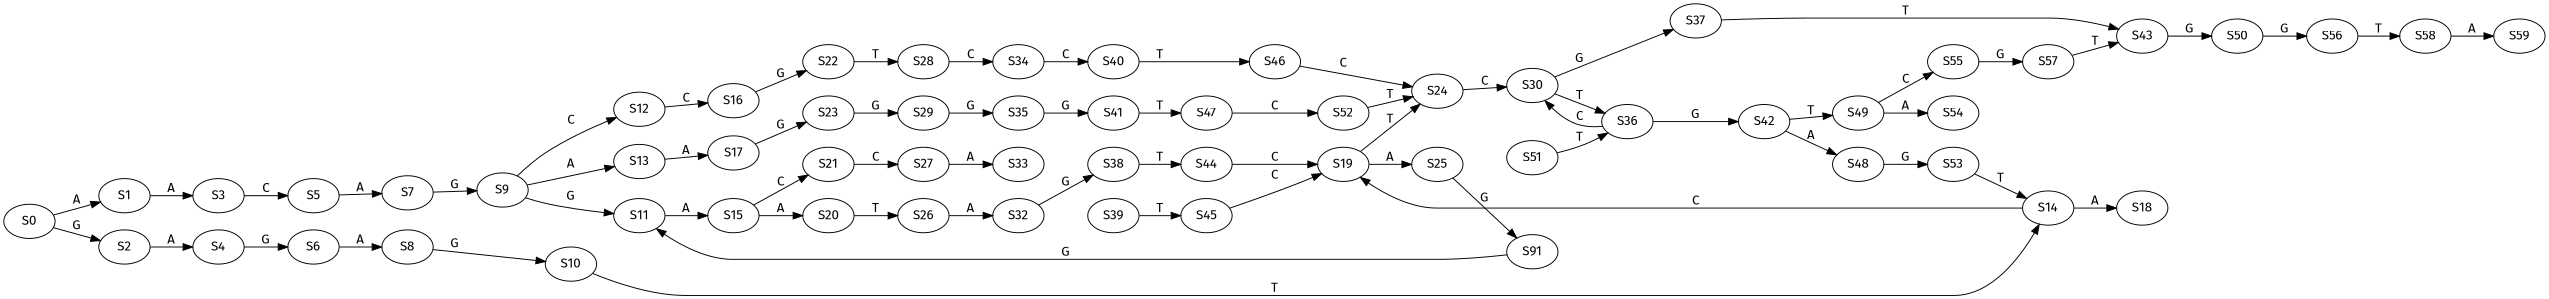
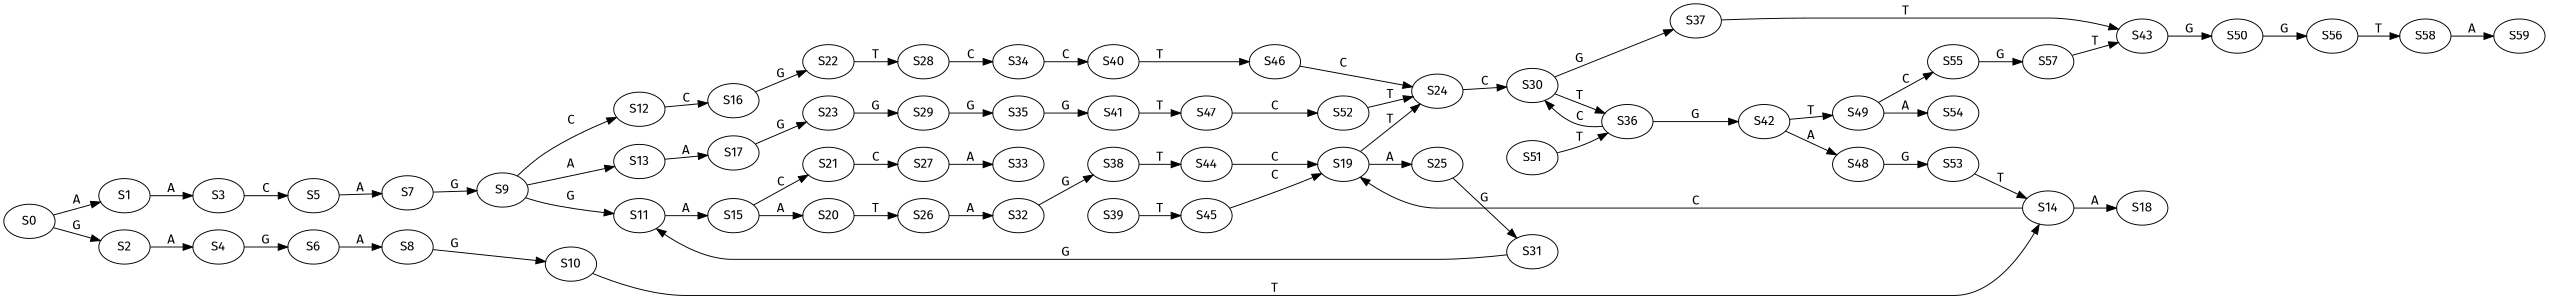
node "S91": label "S91" -> "S31"
